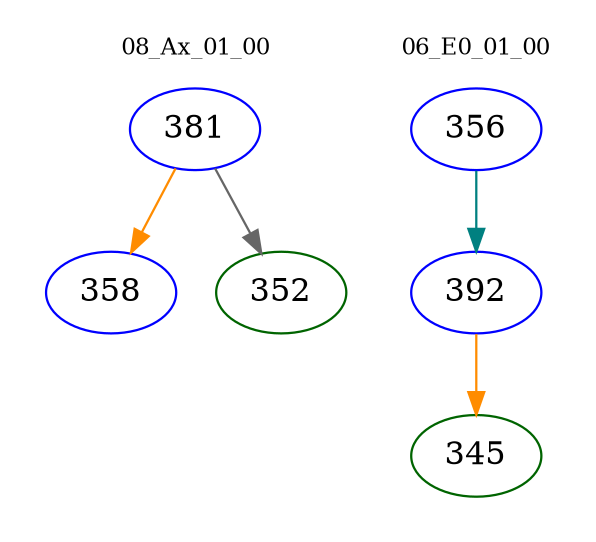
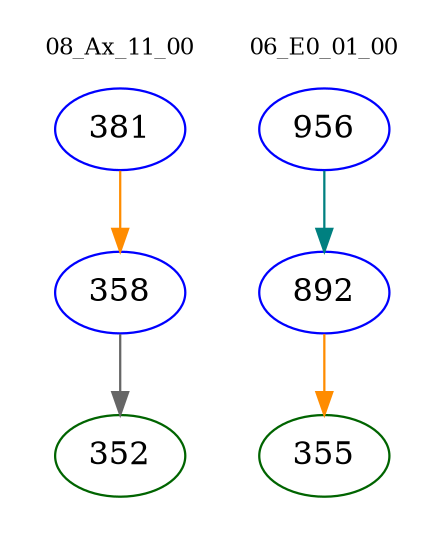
cluster "08_Ax_01_00": label "08_Ax_01_00" -> "08_Ax_11_00"
node "356": label "356" -> "956"
edge "381" -> "352": now "358" -> "352"
node "392": label "392" -> "892"
node "345": label "345" -> "355"
